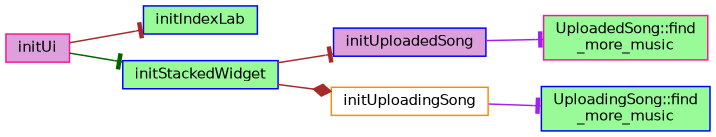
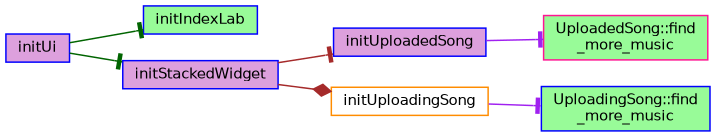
edge "initUi" -> "initIndexLab": color brown -> darkgreen
node "initUi": color deeppink -> blue
node "initStackedWidget": fillcolor palegreen -> plum
